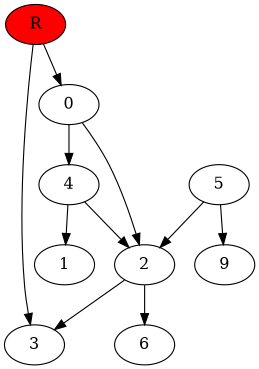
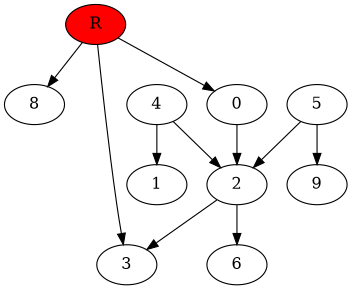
node "8": added
edge "0" -> "4": removed
